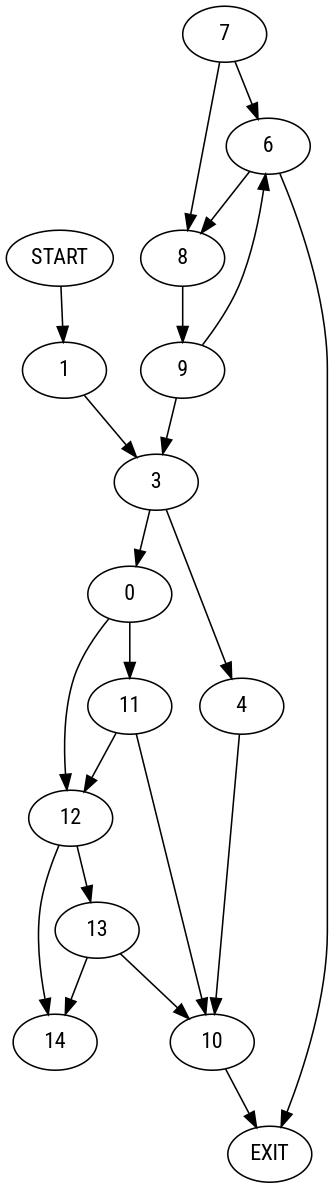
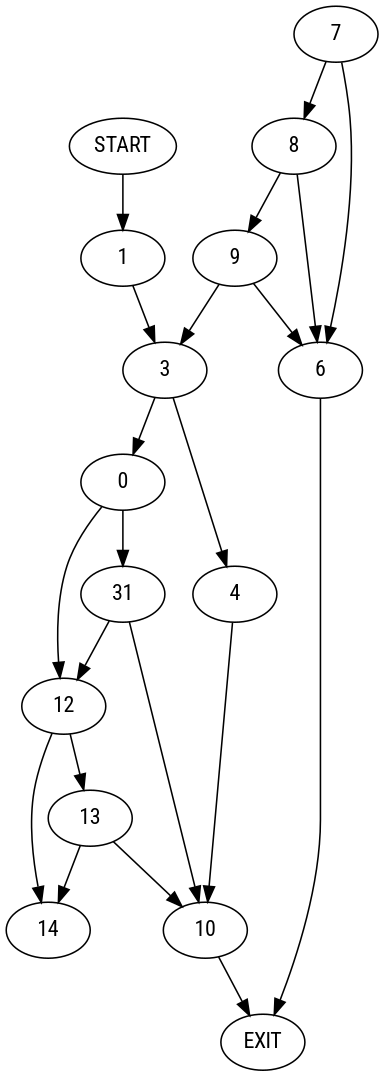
edge "6" -> "8": reversed
node "11": label "11" -> "31"
